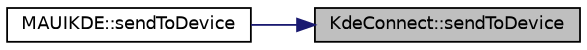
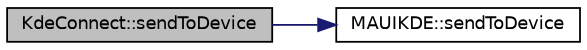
edge "MAUIKDE::sendToDevice" -> "KdeConnect::sendToDevice": reversed
